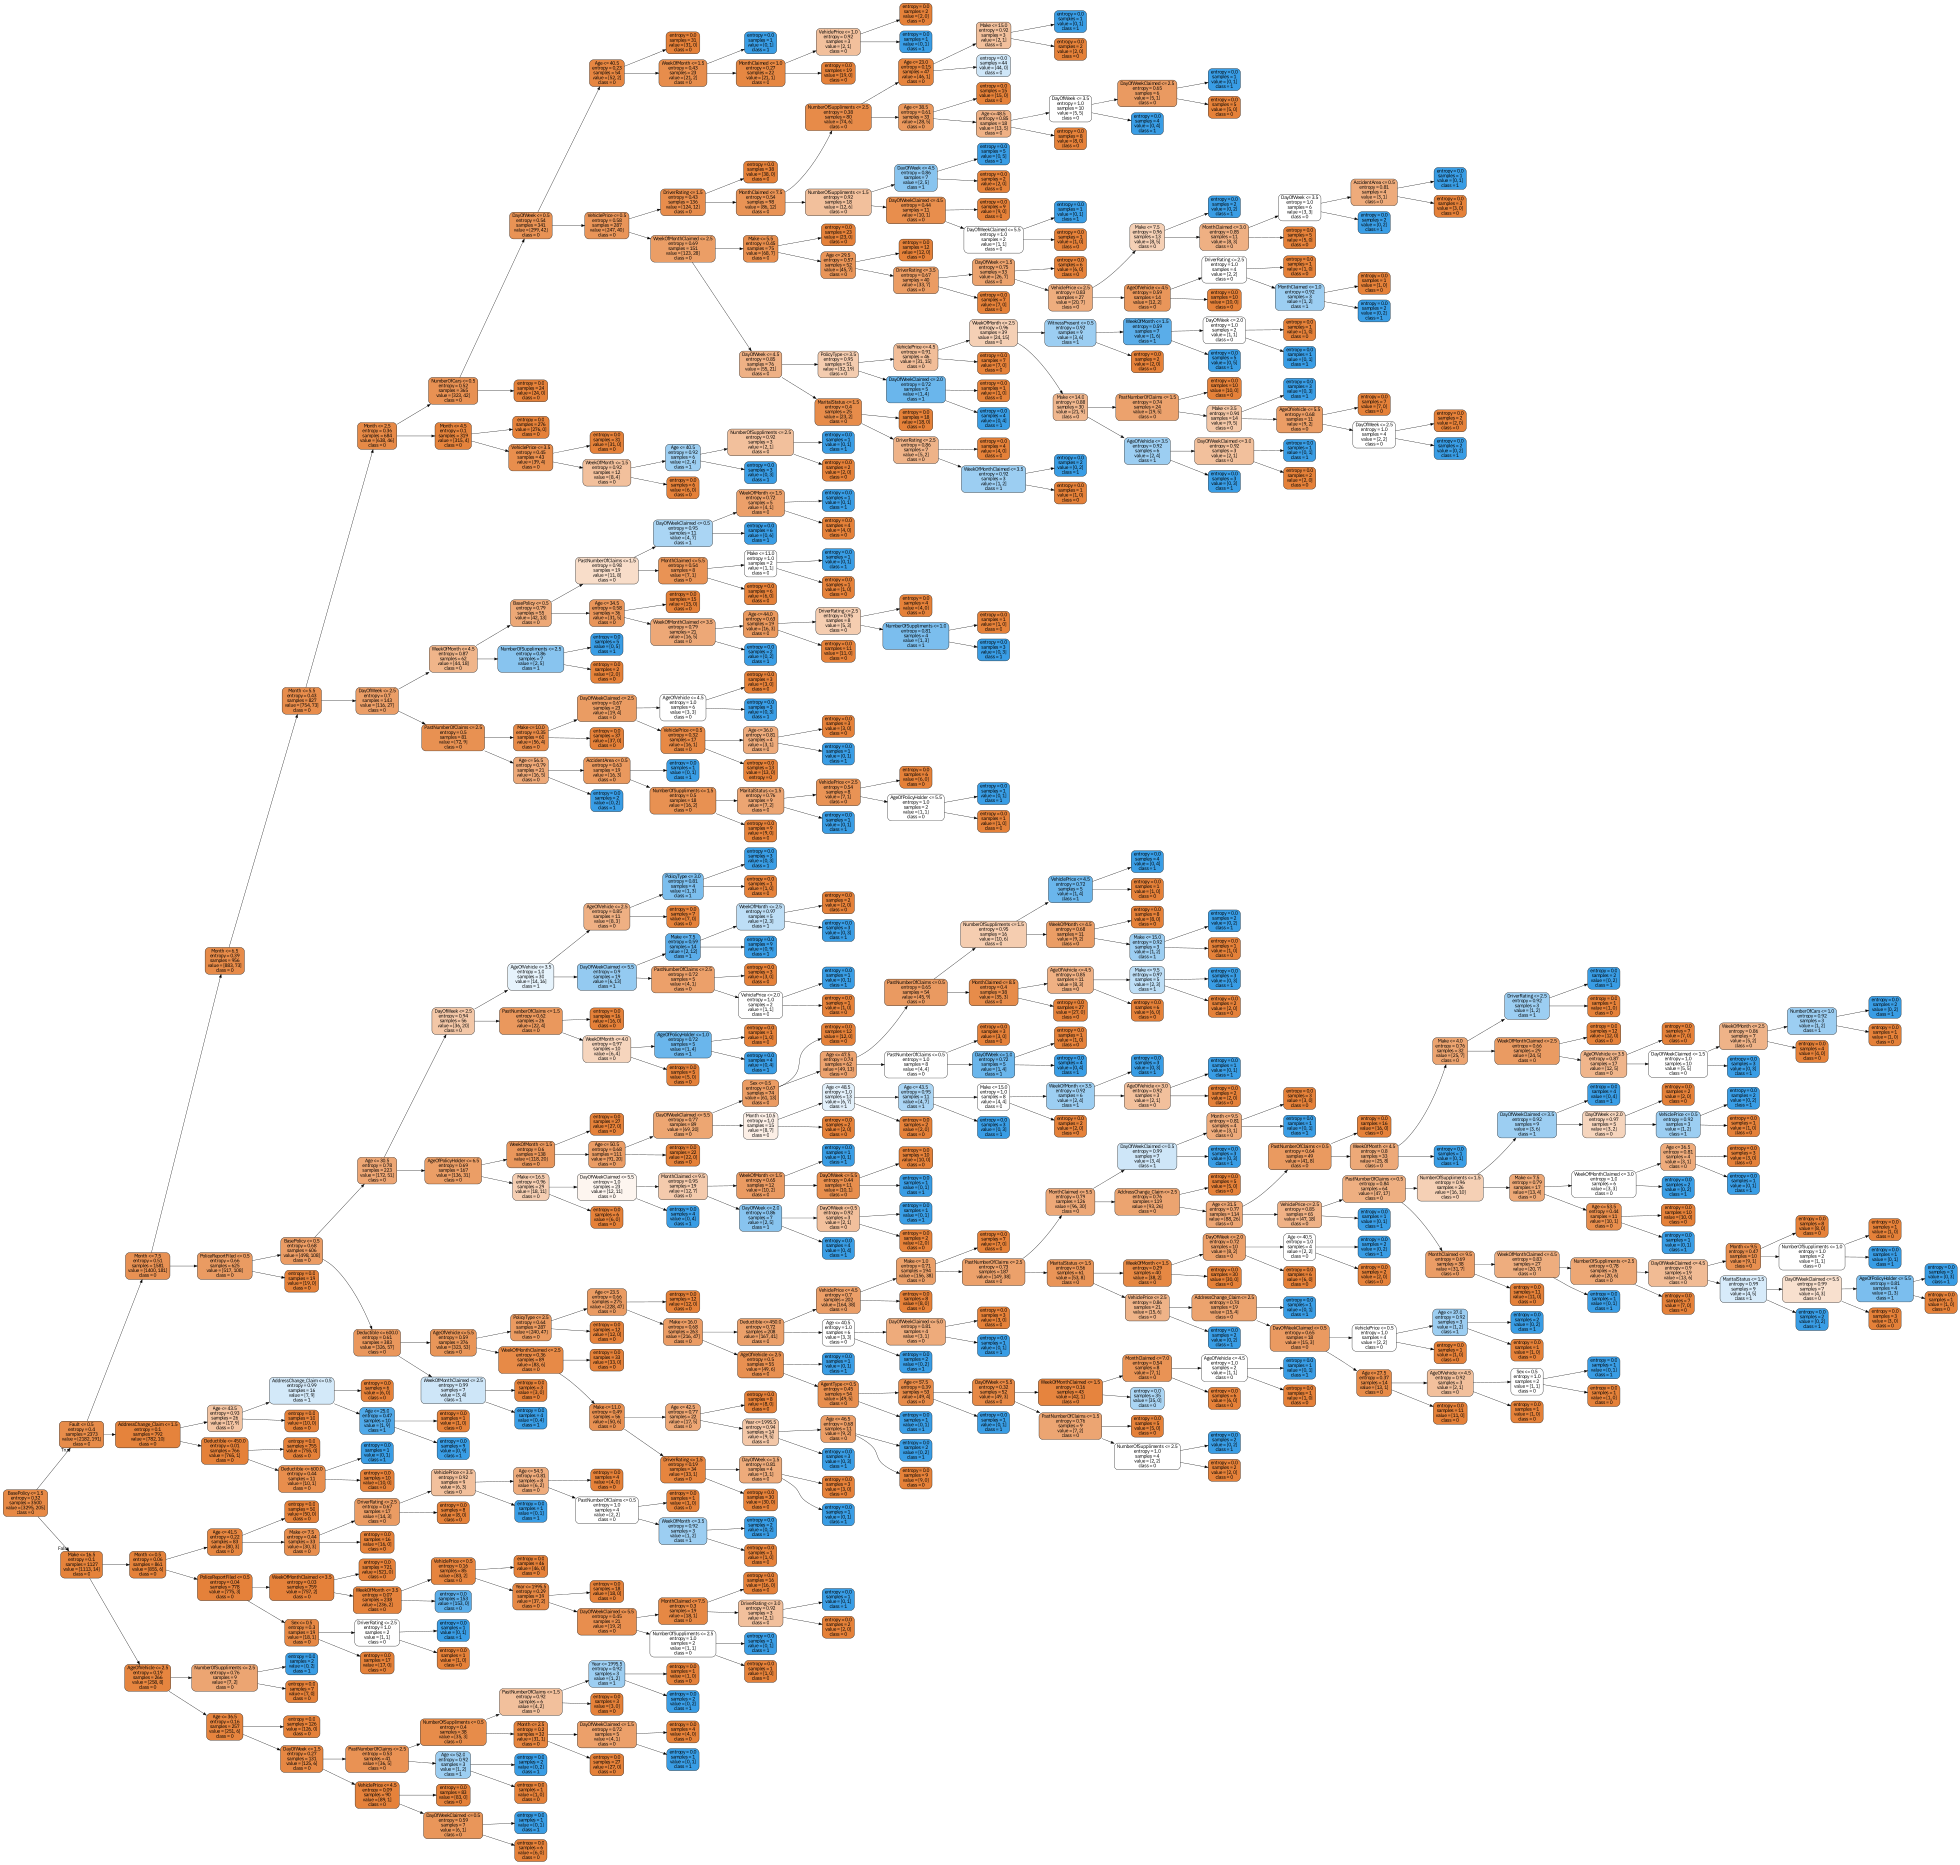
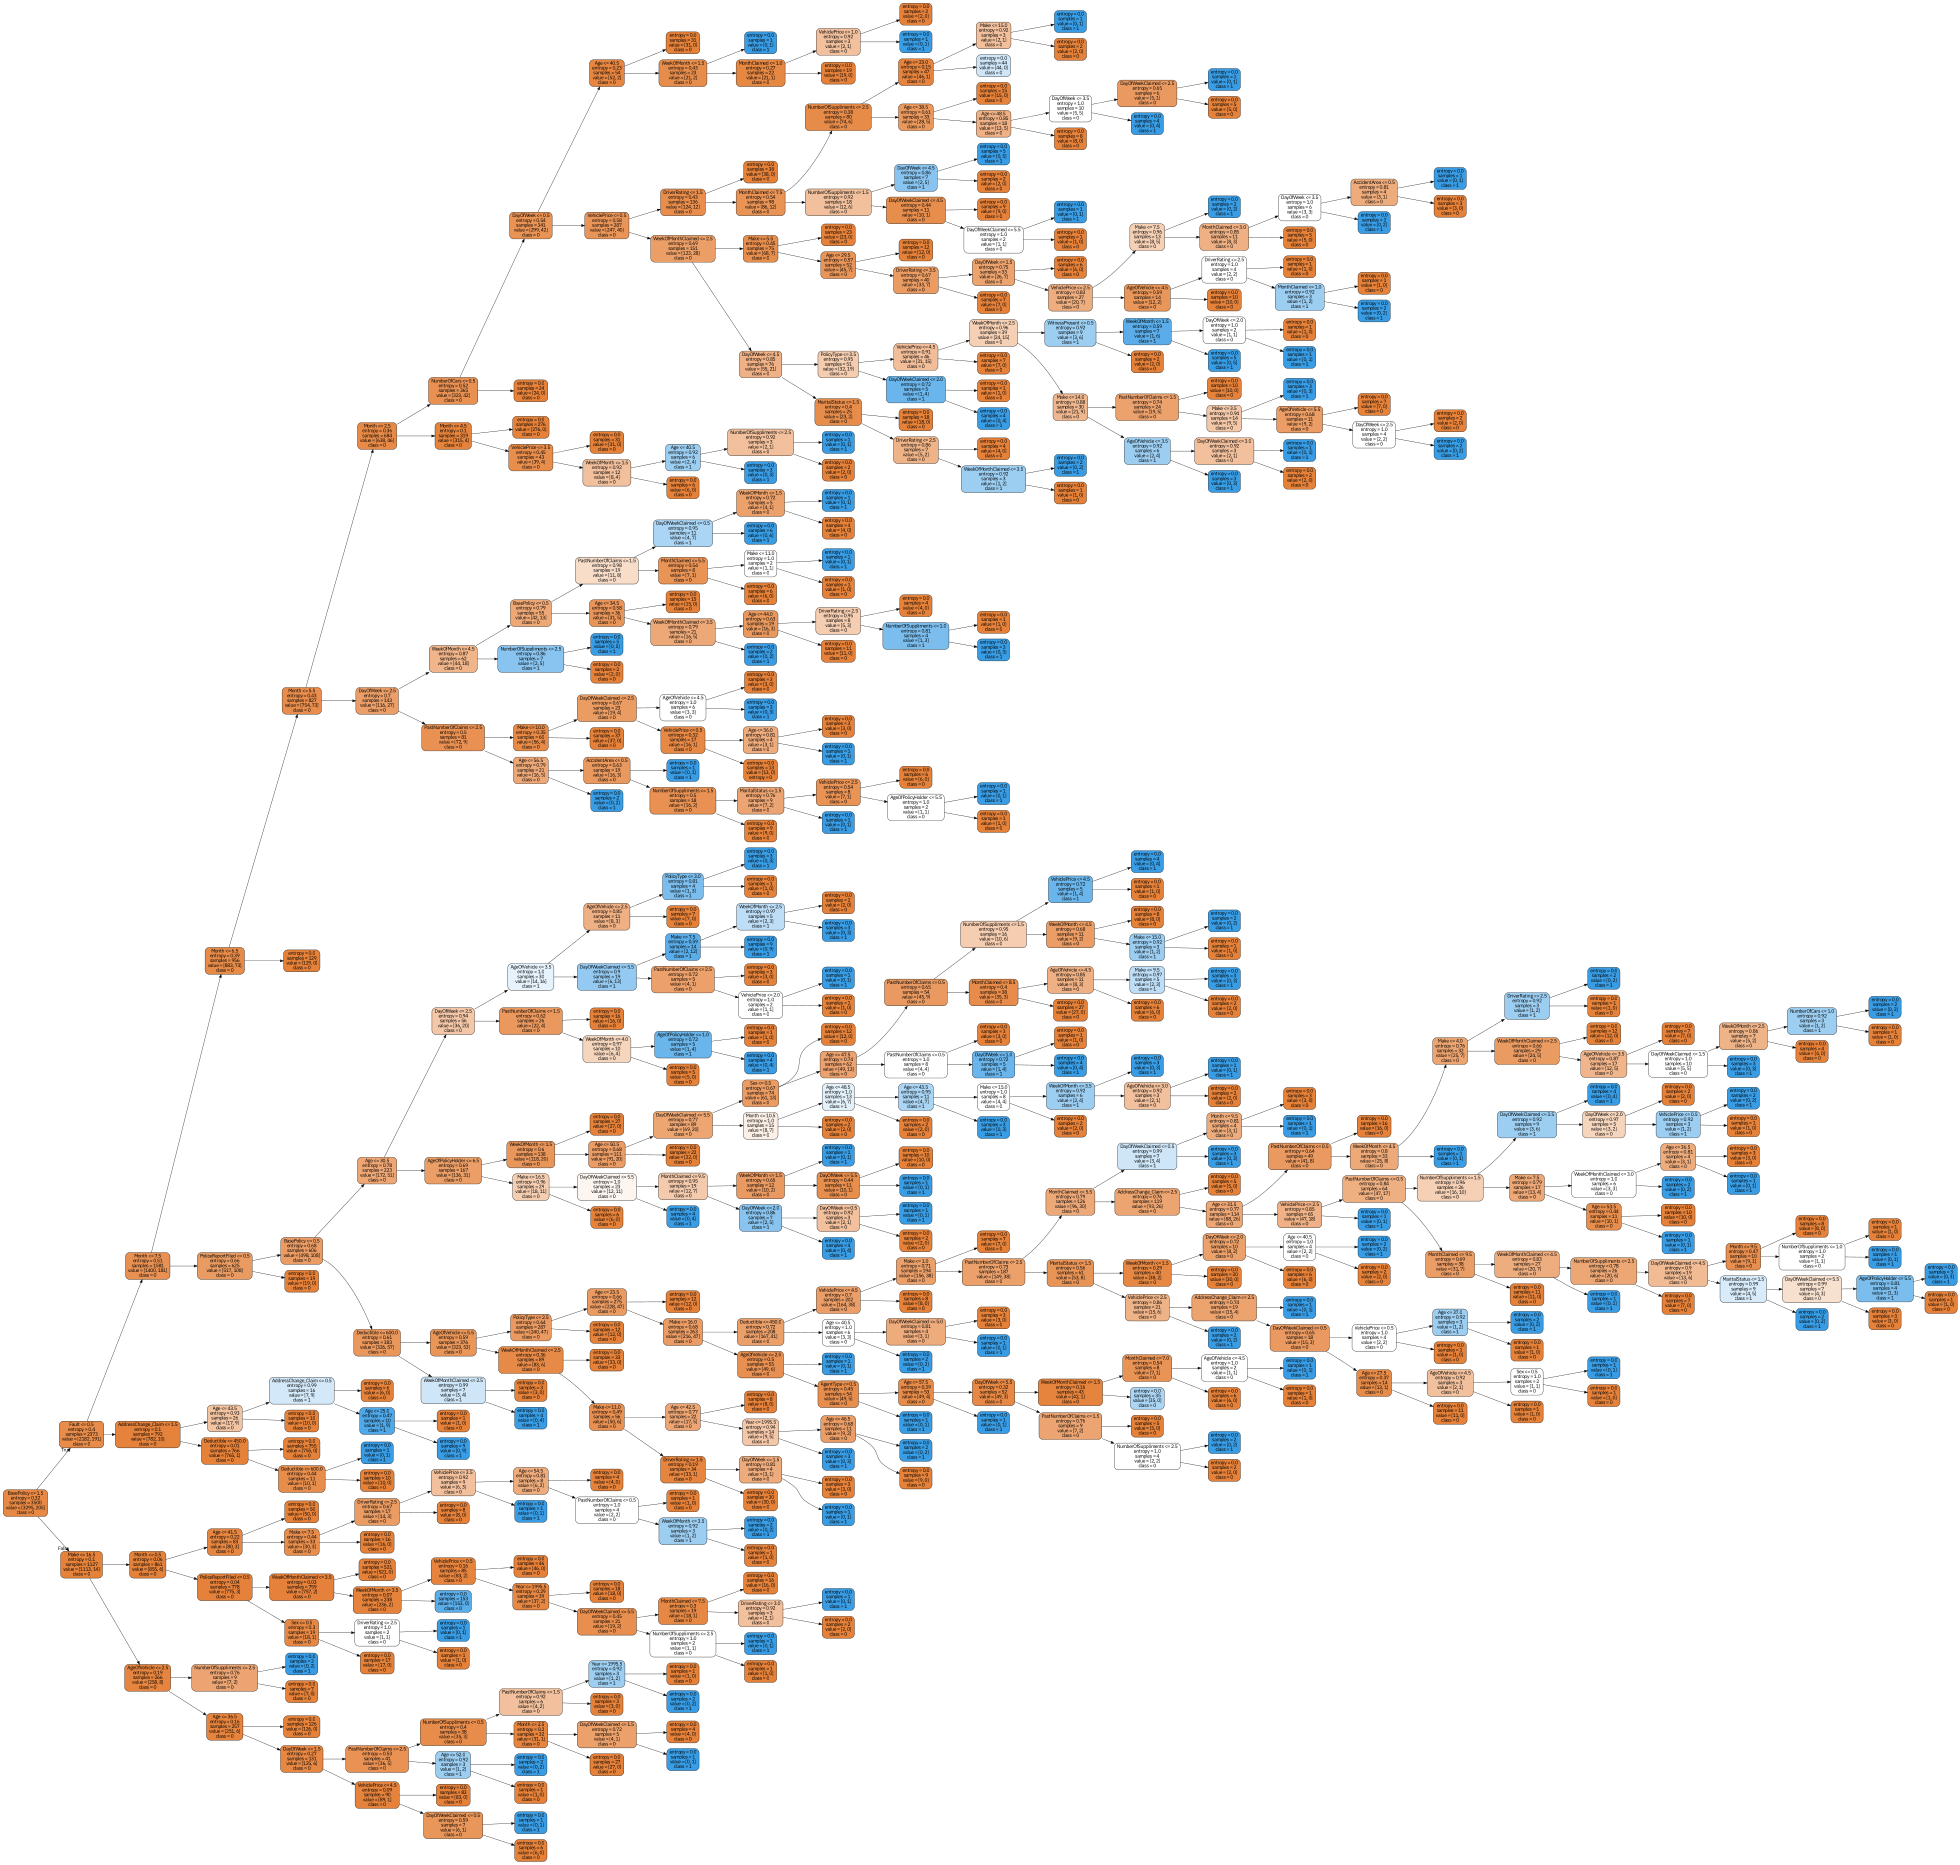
node "entropy = 0.0 samples = 129 value = [129, 0] class = 0": added
node "entropy = 0.0 samples = 721 value = [521, 0] class = 0": label "entropy = 0.0 samples = 721 value = [521, 0] class = 0" -> "entropy = 0.0 samples = 521 value = [521, 0] class = 0"
